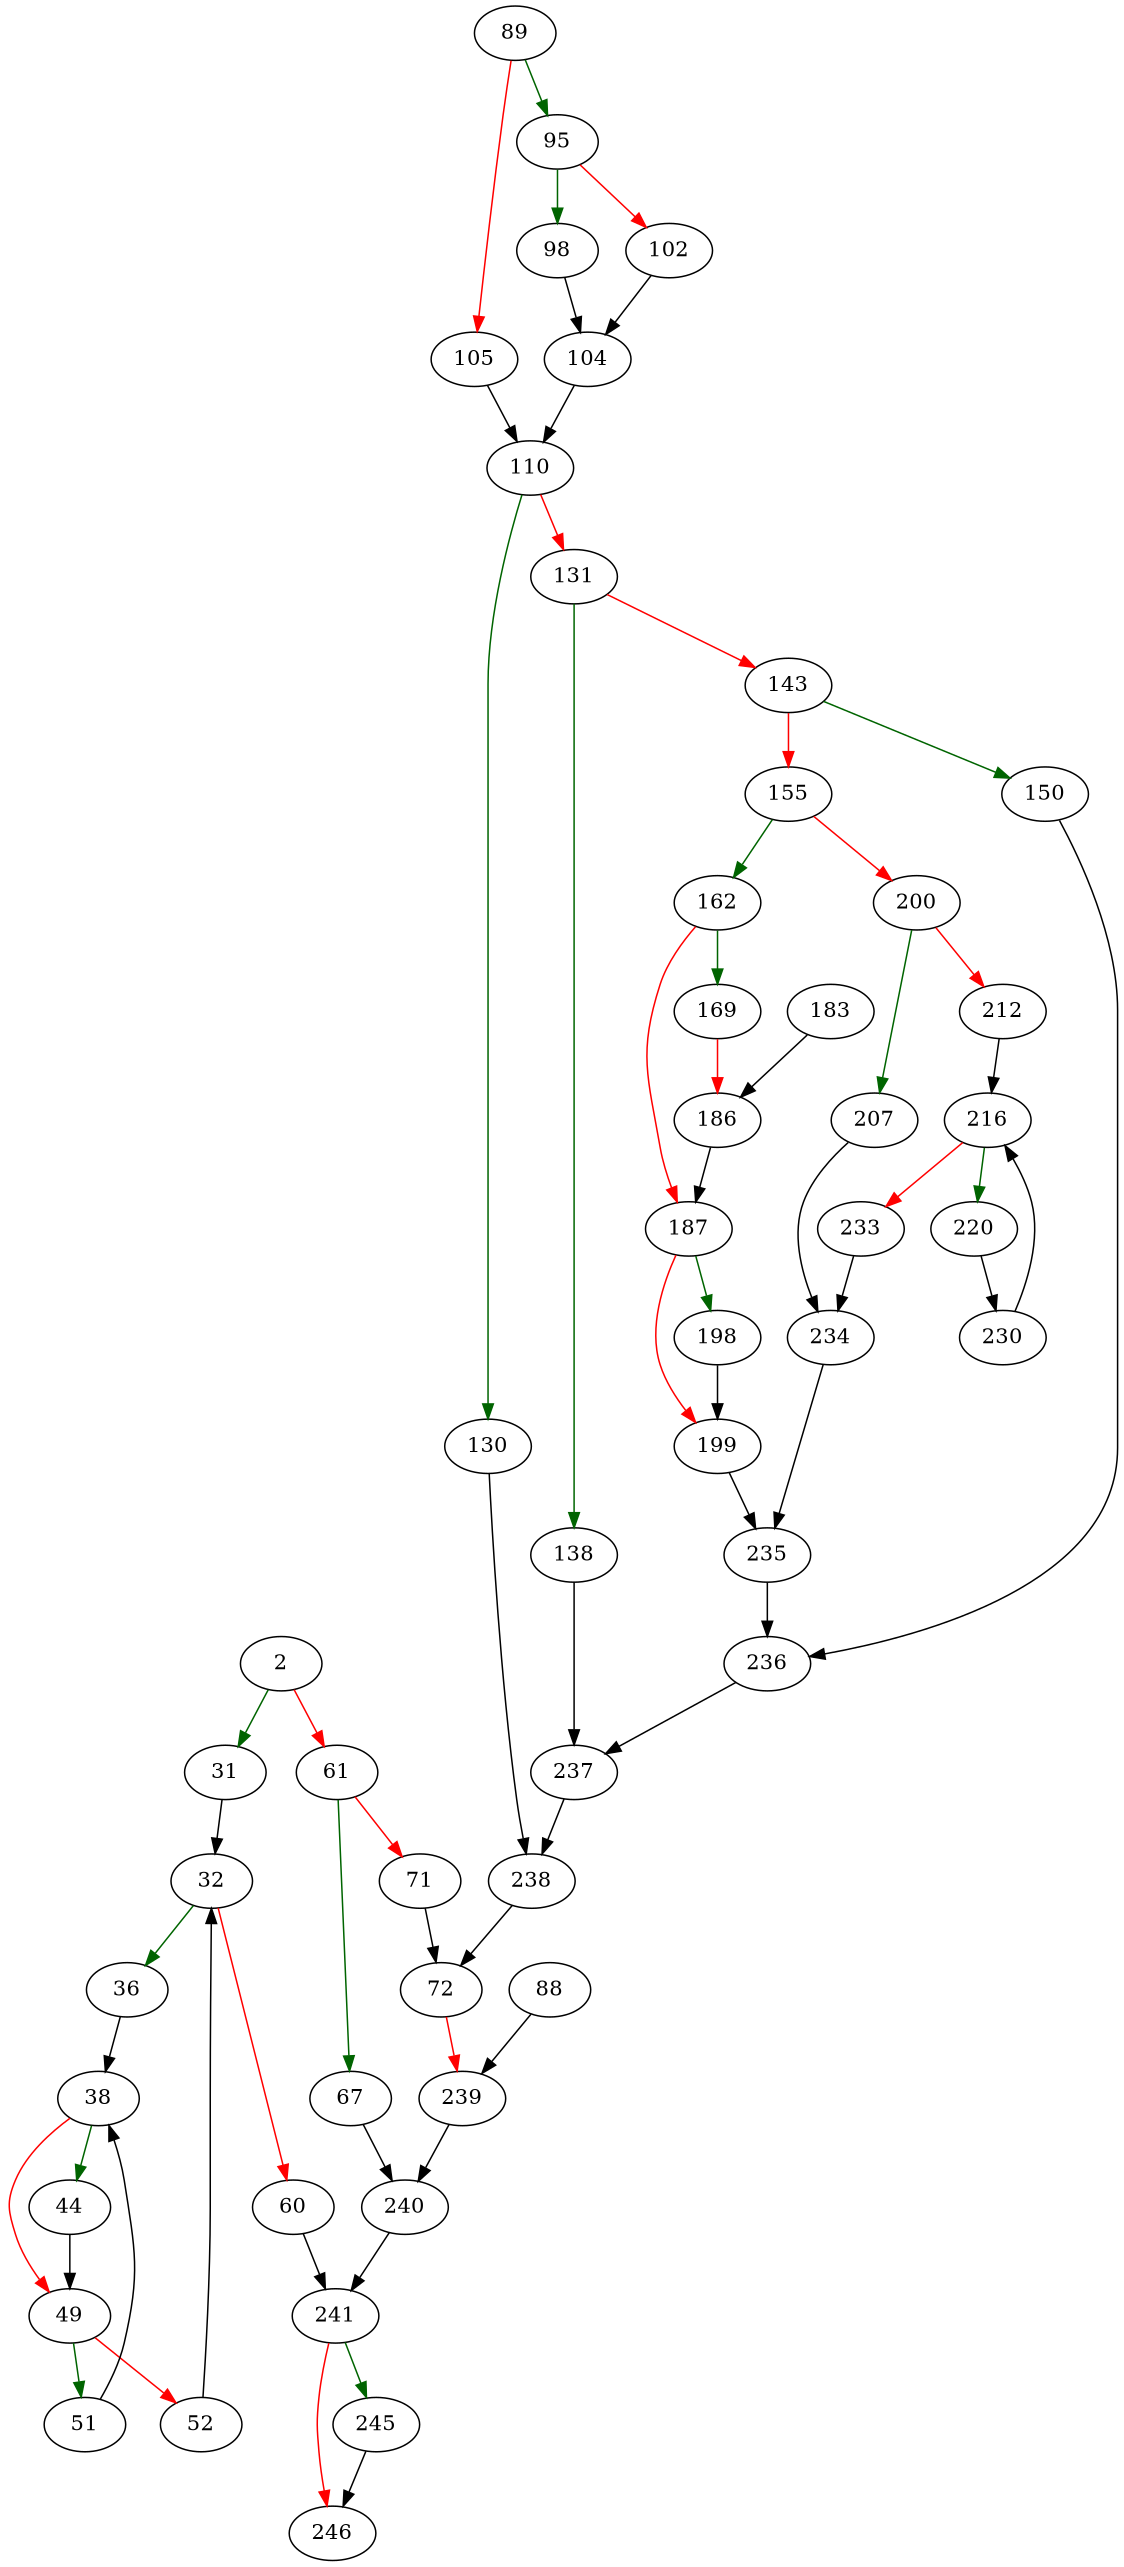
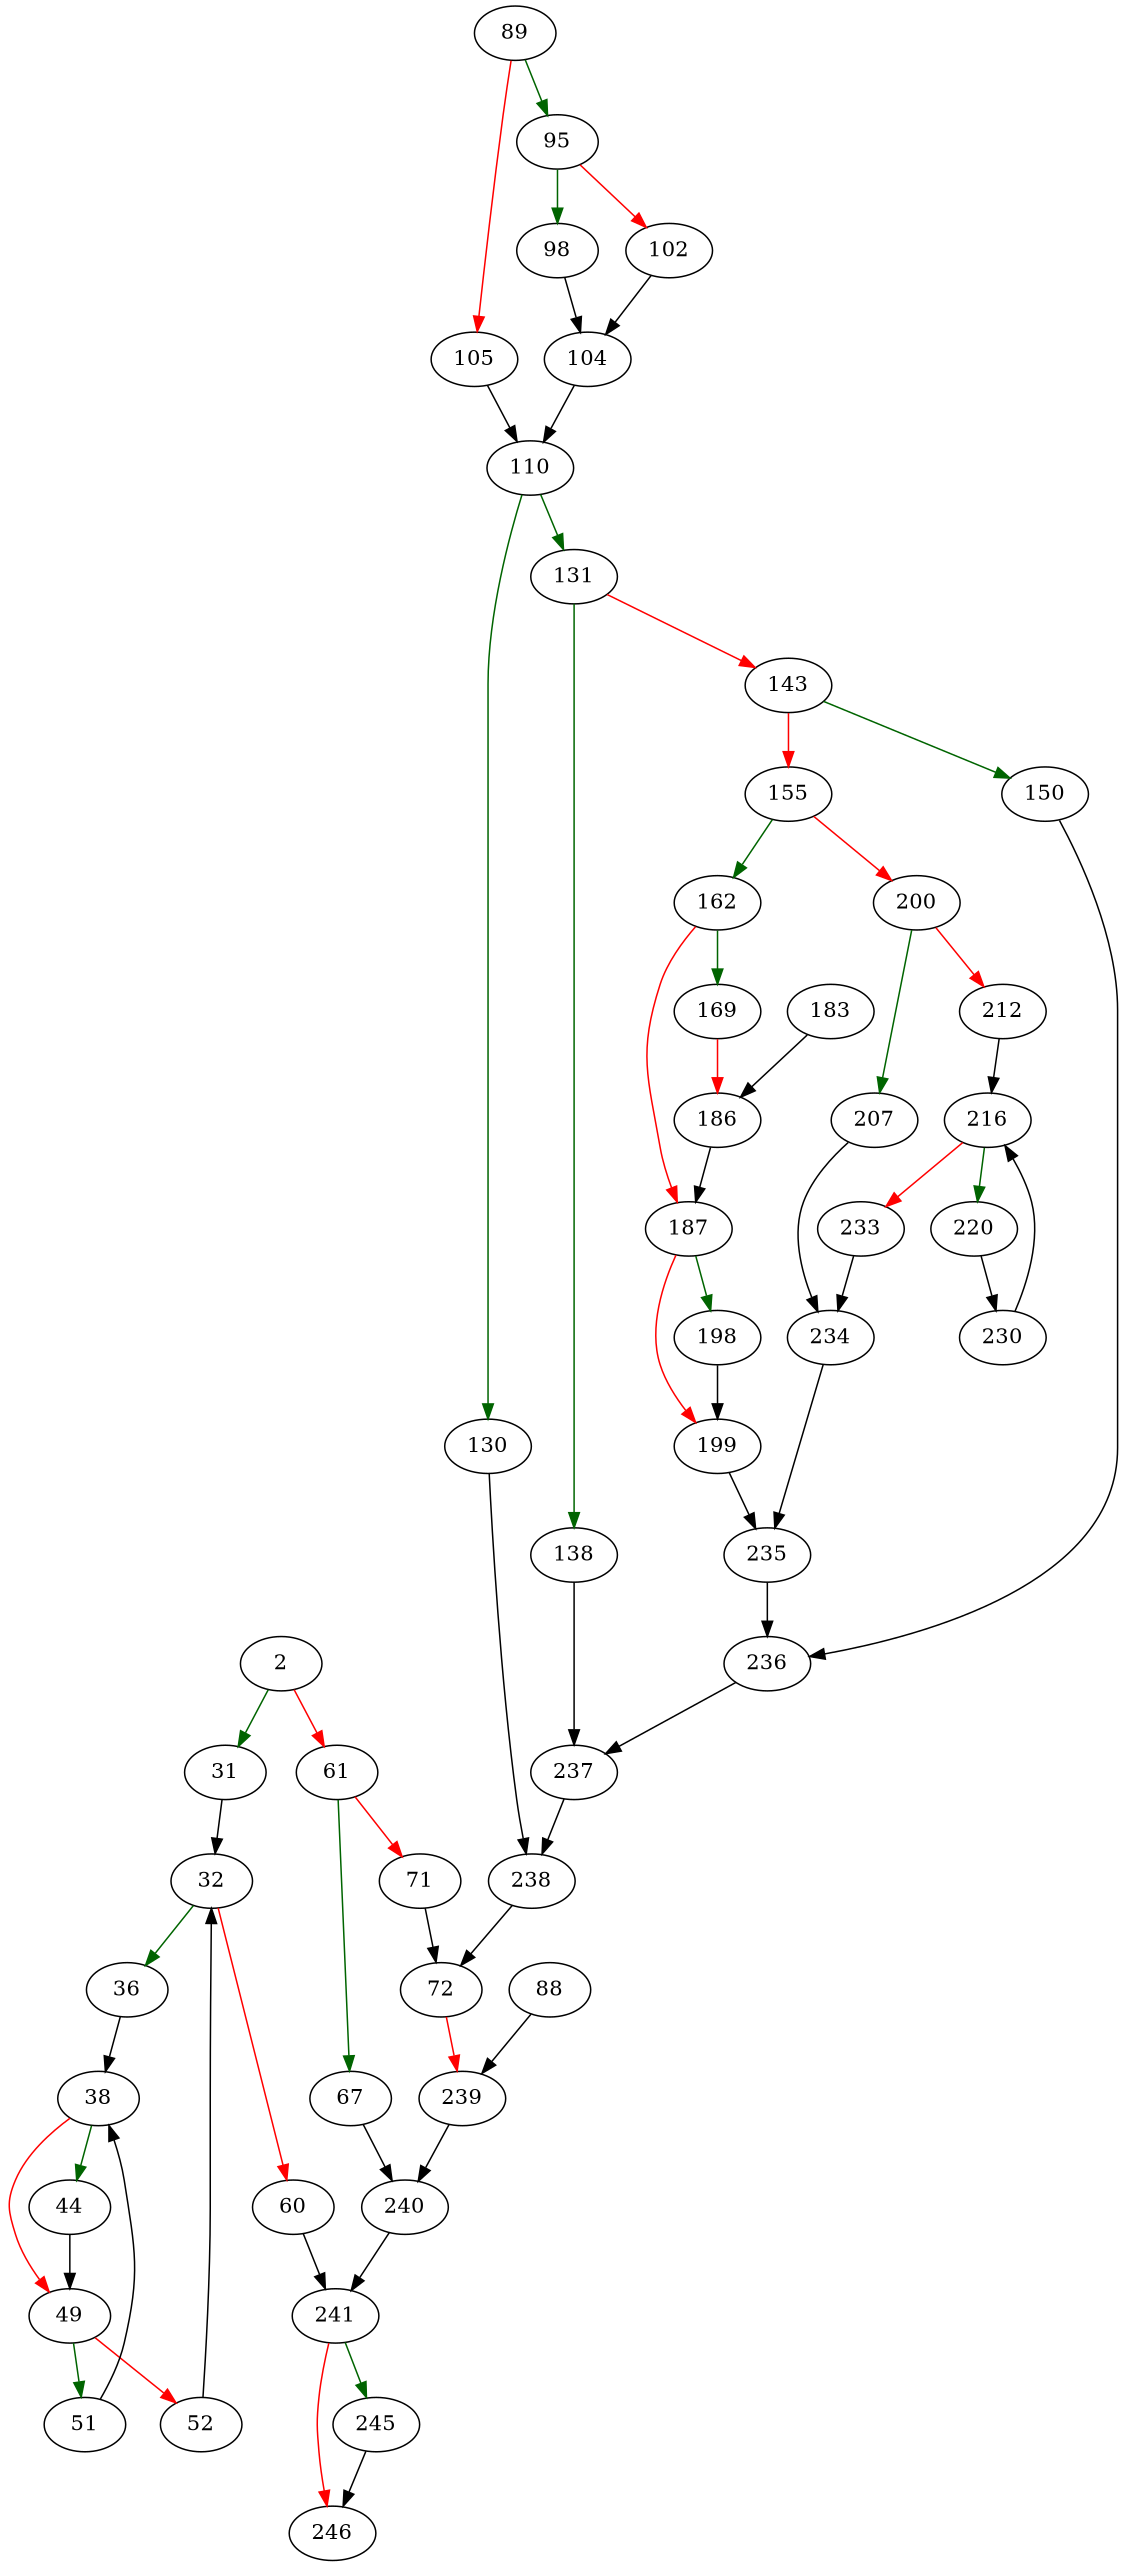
edge "110" -> "131": color red -> darkgreen
